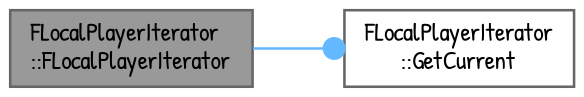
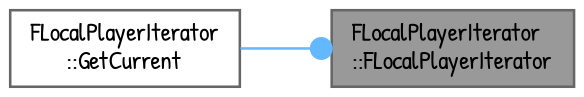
edge "FLocalPlayerIterator ::FLocalPlayerIterator" -> "FLocalPlayerIterator ::GetCurrent": reversed
